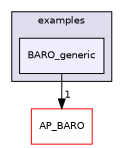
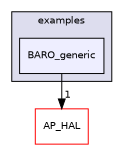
node "AP_BARO": label "AP_BARO" -> "AP_HAL"
